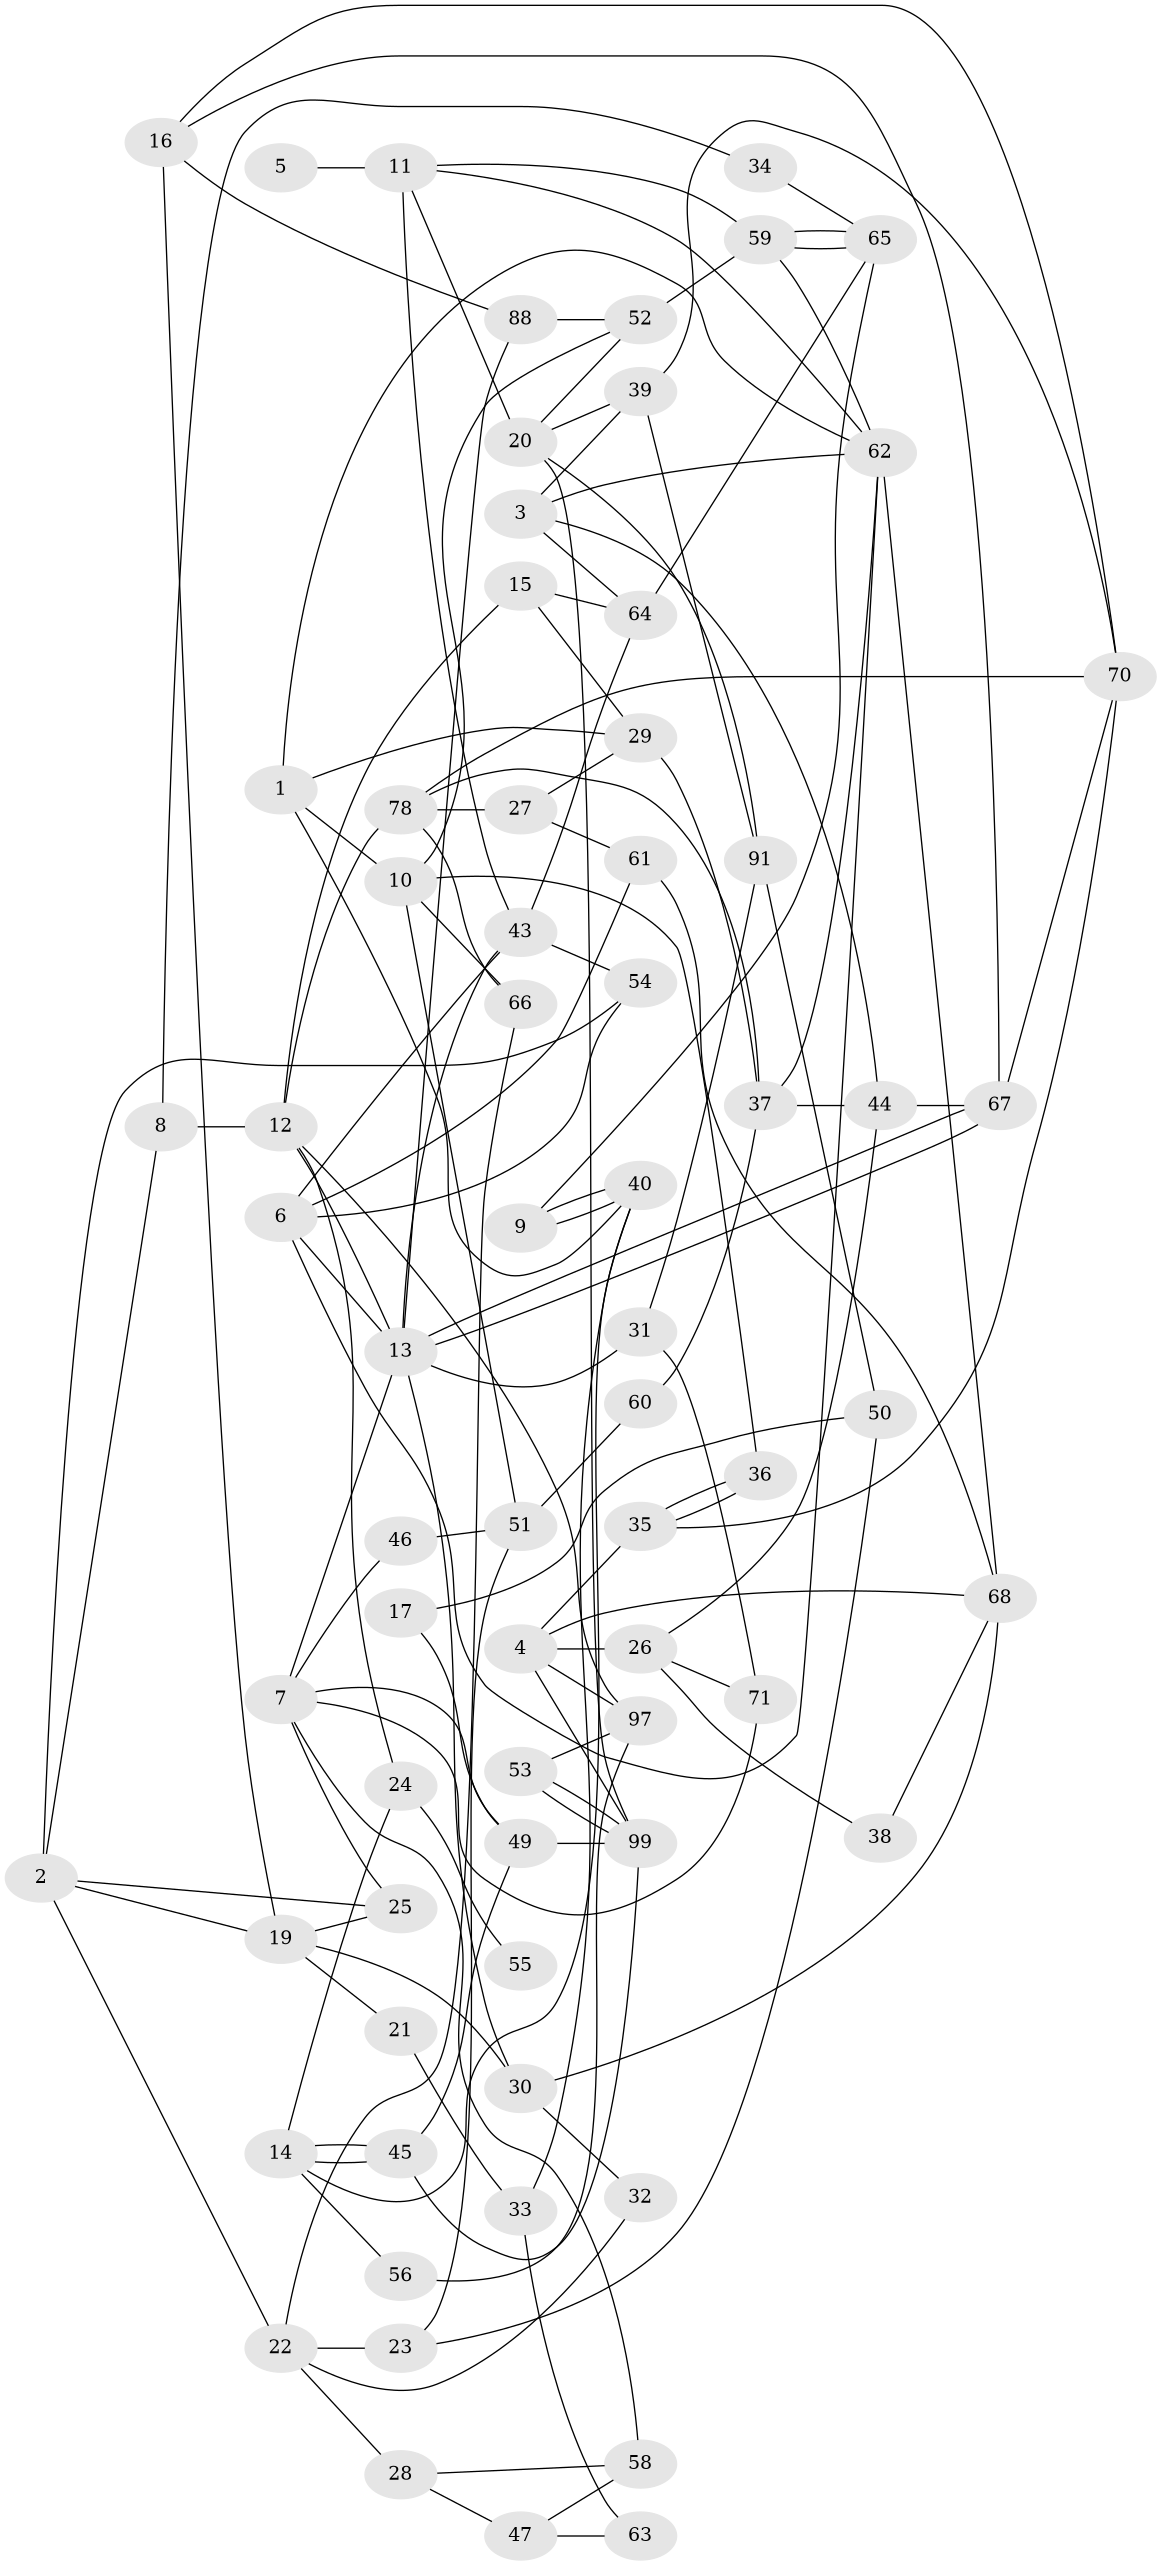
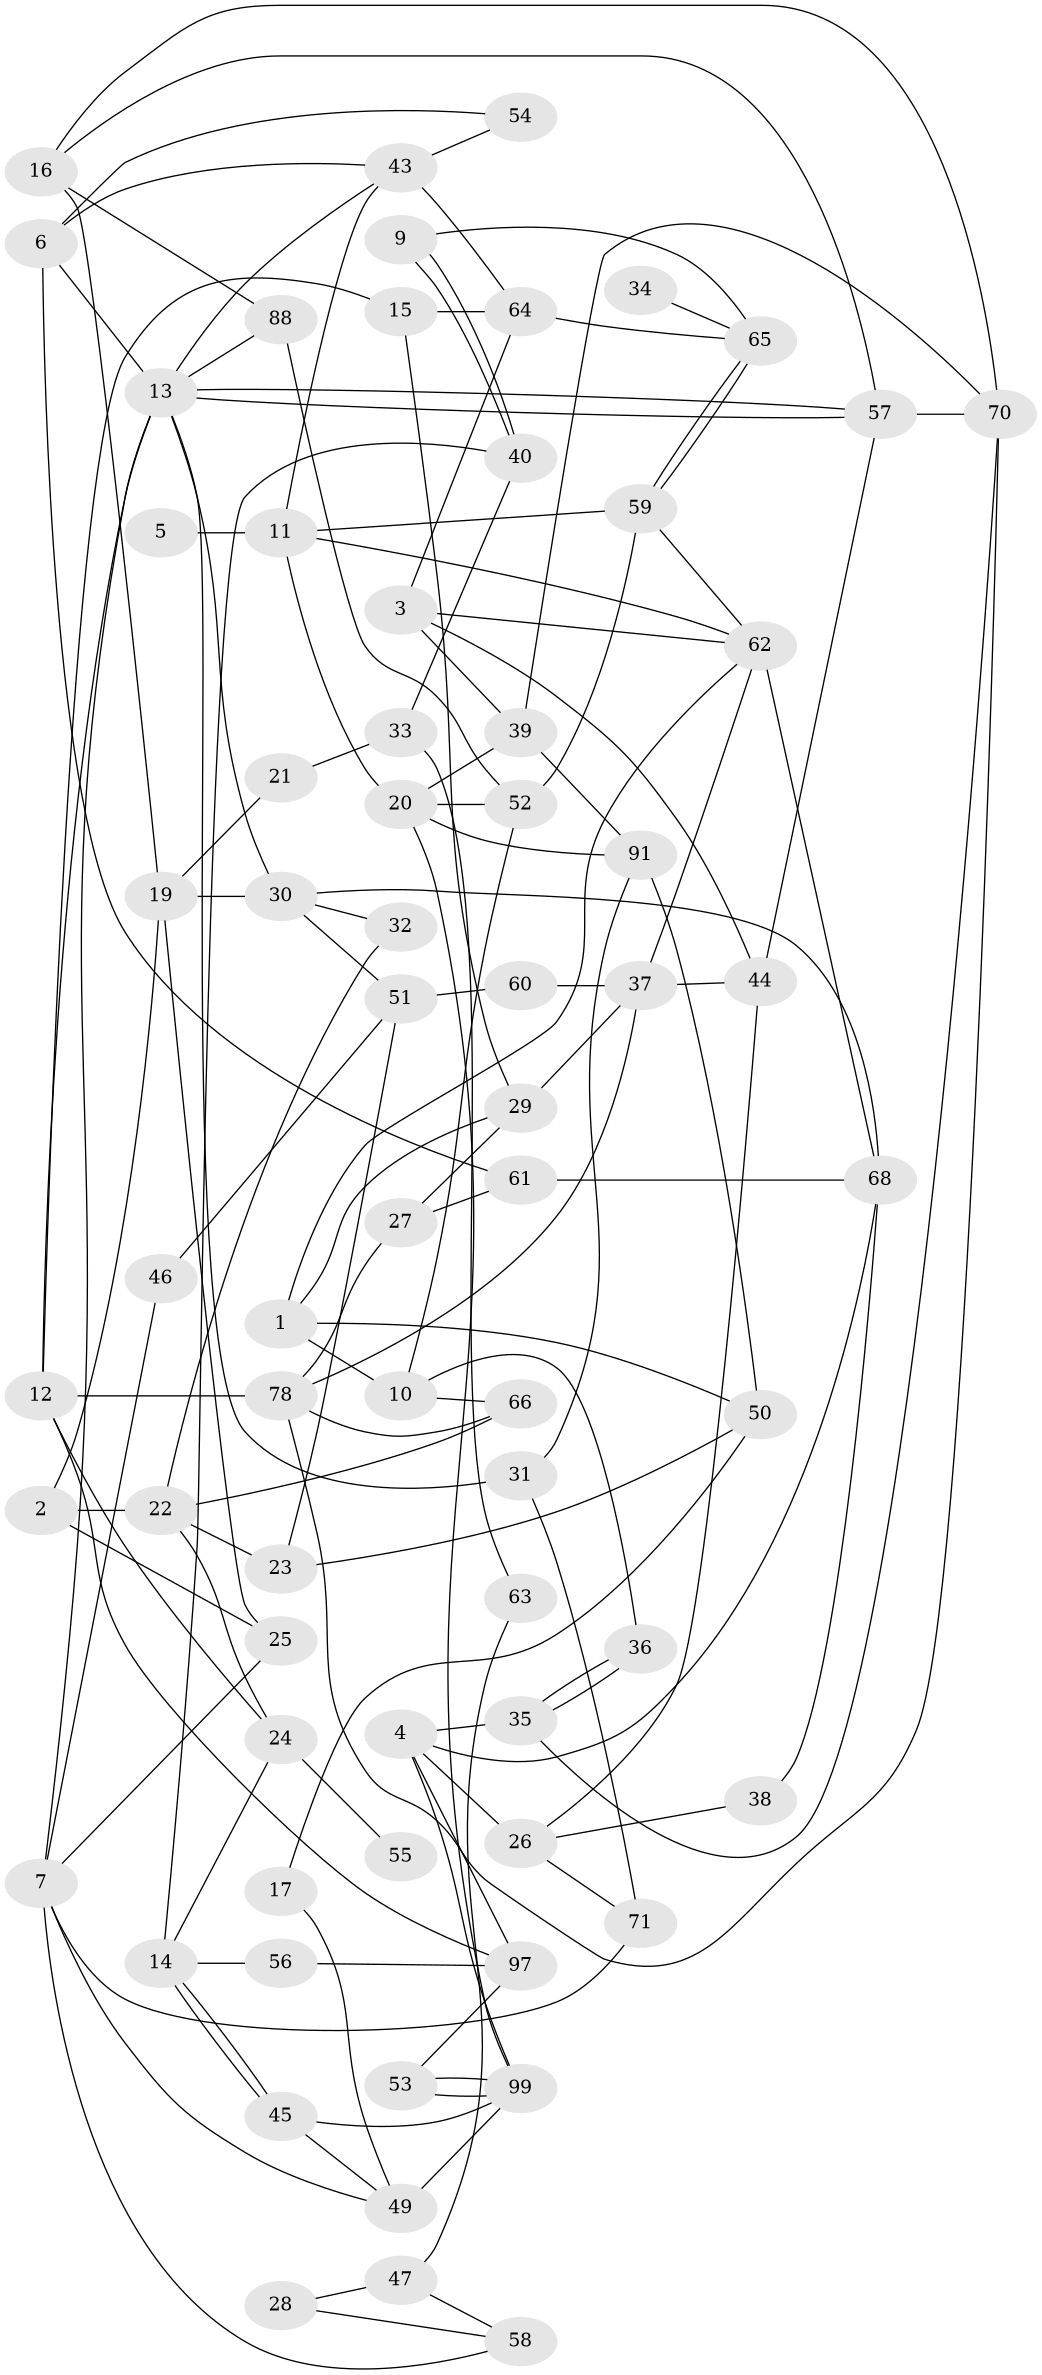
edge "1" -- "40": now "1" -- "50"
node "67": label "67" -> "57"
node "8": removed
edge "10" -- "51": now "30" -- "51"
edge "54" -- "2": removed
edge "62" -- "6": removed
edge "22" -- "28": now "22" -- "24"
